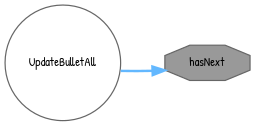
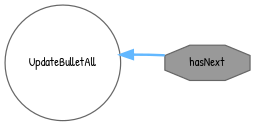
edge "UpdateBulletAll" -> "hasNext": reversed
